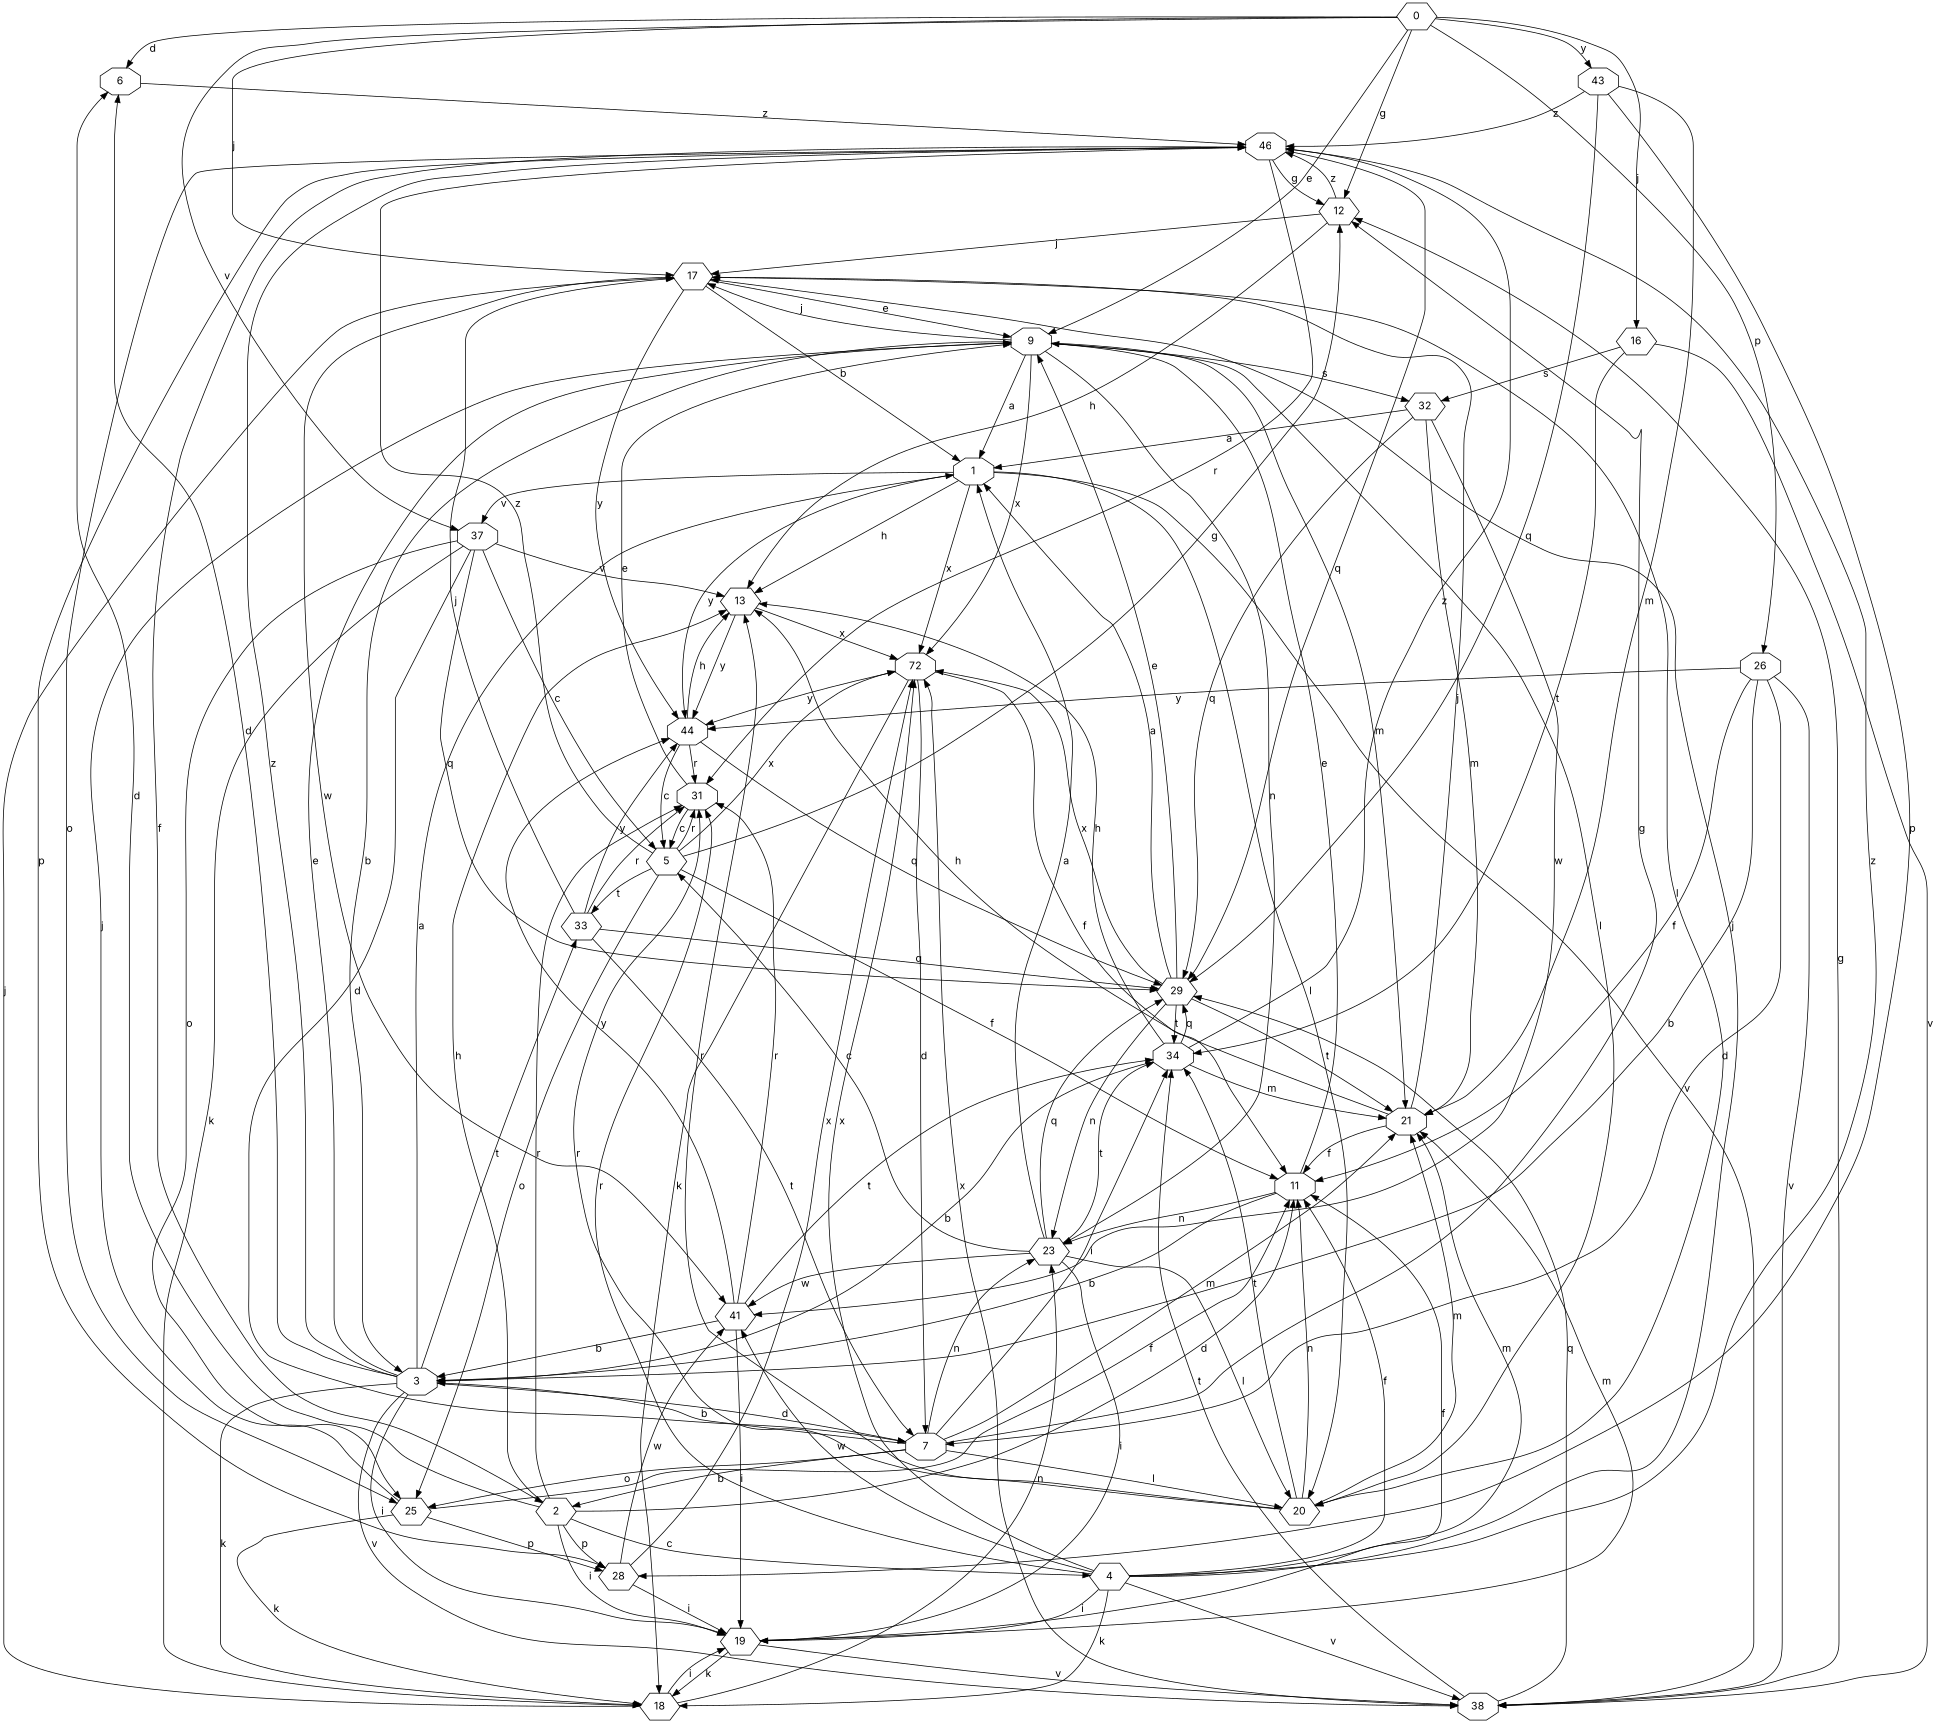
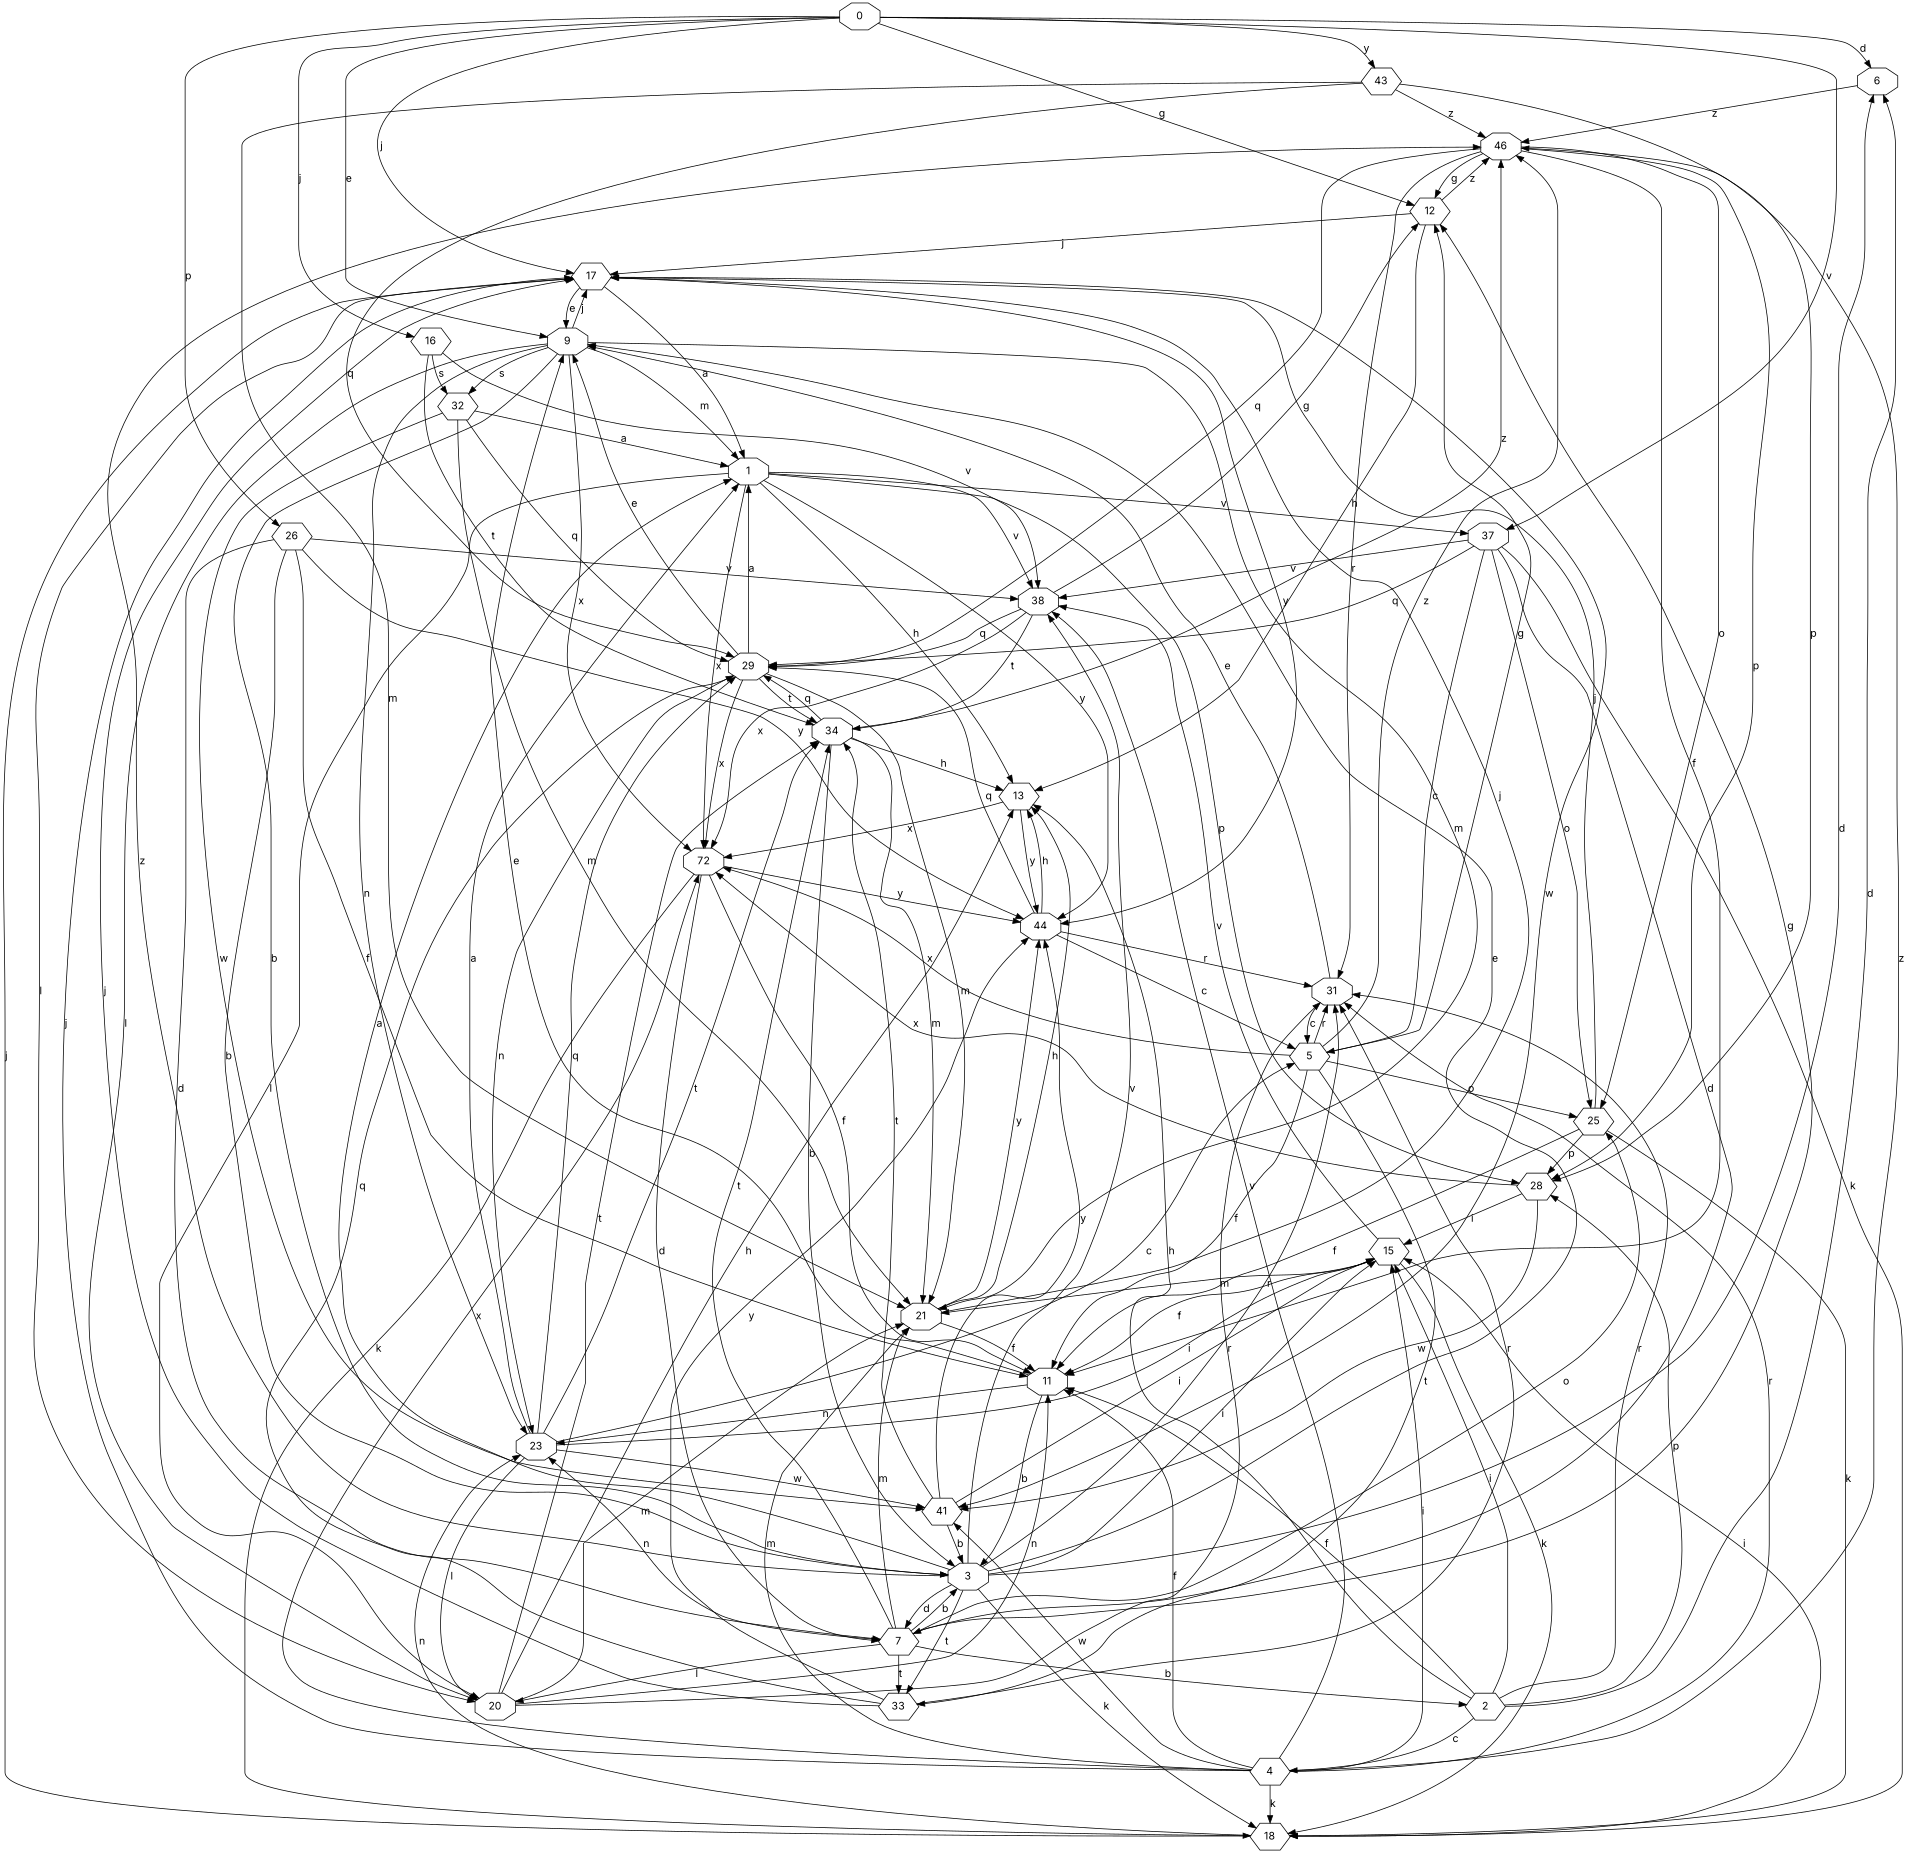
node "0": shape hexagon -> octagon
node "43": shape octagon -> hexagon
edge "17" -> "1": label "b" -> "a"
edge "9" -> "1": label "a" -> "m"
edge "46" -> "2": now "46" -> "11"
edge "37" -> "13": now "37" -> "38"
node "26": shape octagon -> hexagon
edge "25" -> "9": now "25" -> "17"
edge "1" -> "28": added, label "p"
node "29": shape hexagon -> octagon
edge "41" -> "31": now "3" -> "31"
edge "20" -> "13": label "r" -> "h"
edge "29" -> "21": label "t" -> "m"
edge "21" -> "44": added, label "y"
edge "33" -> "7": reversed
node "23": shape hexagon -> octagon
edge "7" -> "34": label "i" -> "t"
edge "2" -> "11": label "d" -> "f"
node "7": shape octagon -> hexagon
node "20": shape hexagon -> octagon
node "19": label "19" -> "15"
